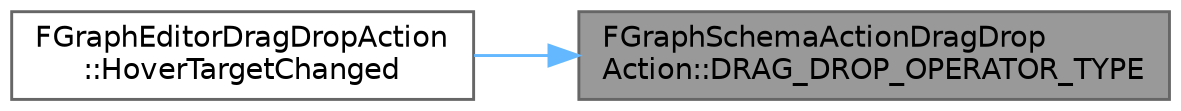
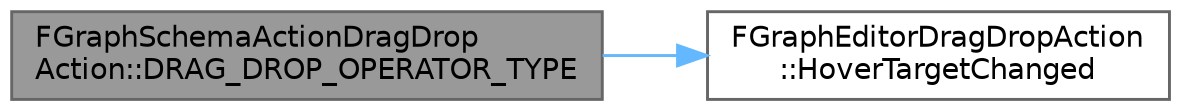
edge "FGraphEditorDragDropAction ::HoverTargetChanged" -> "FGraphSchemaActionDragDrop Action::DRAG_DROP_OPERATOR_TYPE": reversed
